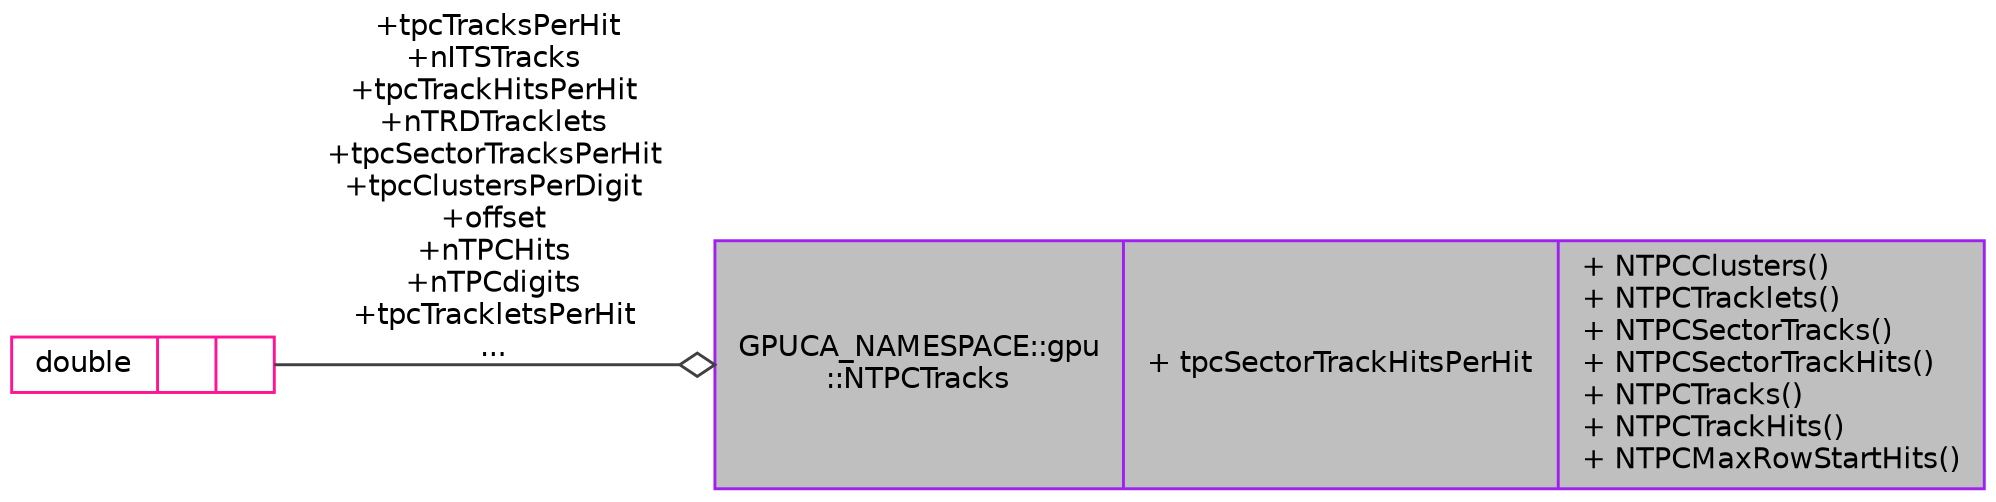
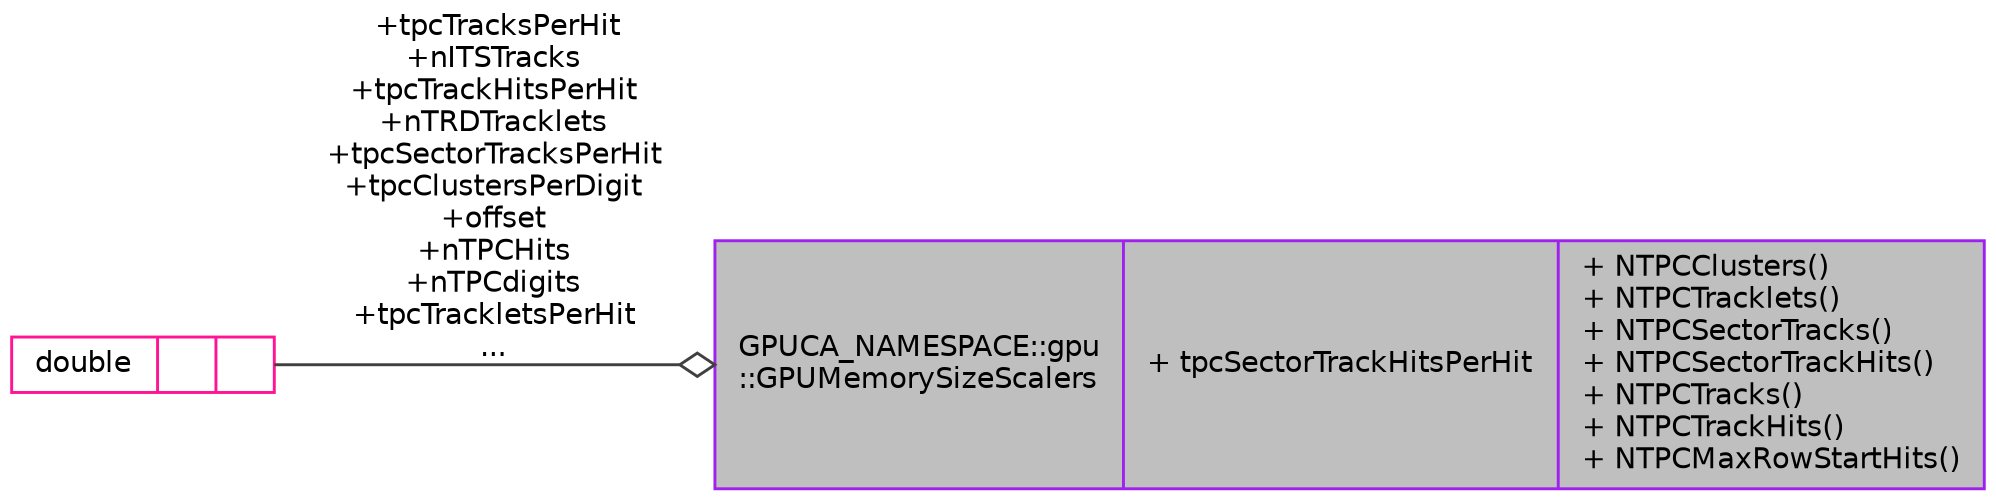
node "GPUCA_NAMESPACE::gpu": text "::NTPCTracks" -> "::GPUMemorySizeScalers"
